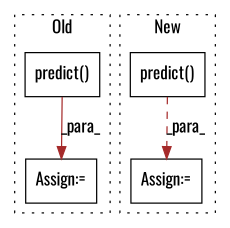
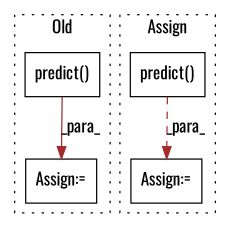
cluster "New": label "New" -> "Assign"
